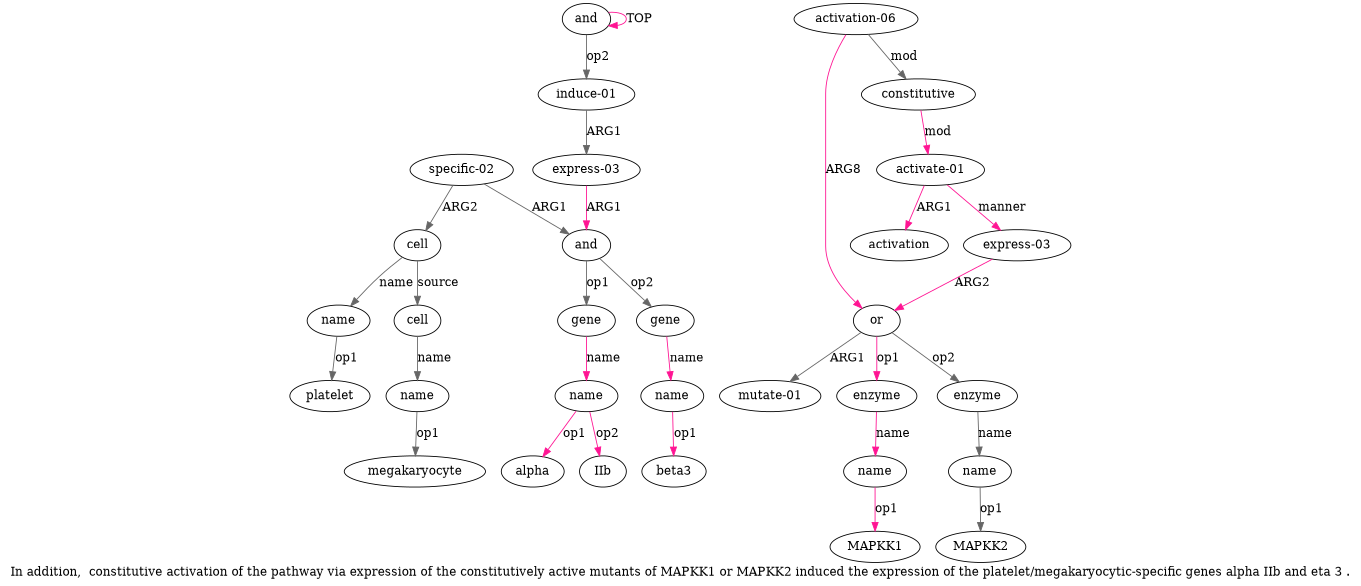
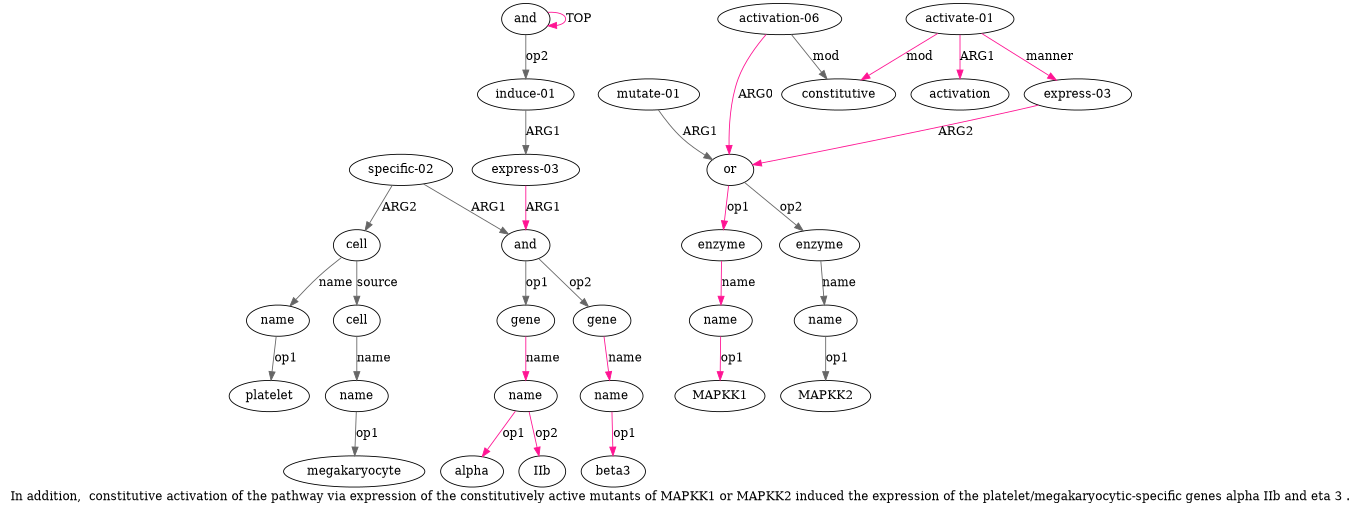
edge "constitutive" -> "activate-01": reversed
edge "activation-06" -> "or": label "ARG8" -> "ARG0"
edge "or" -> "mutate-01": reversed
